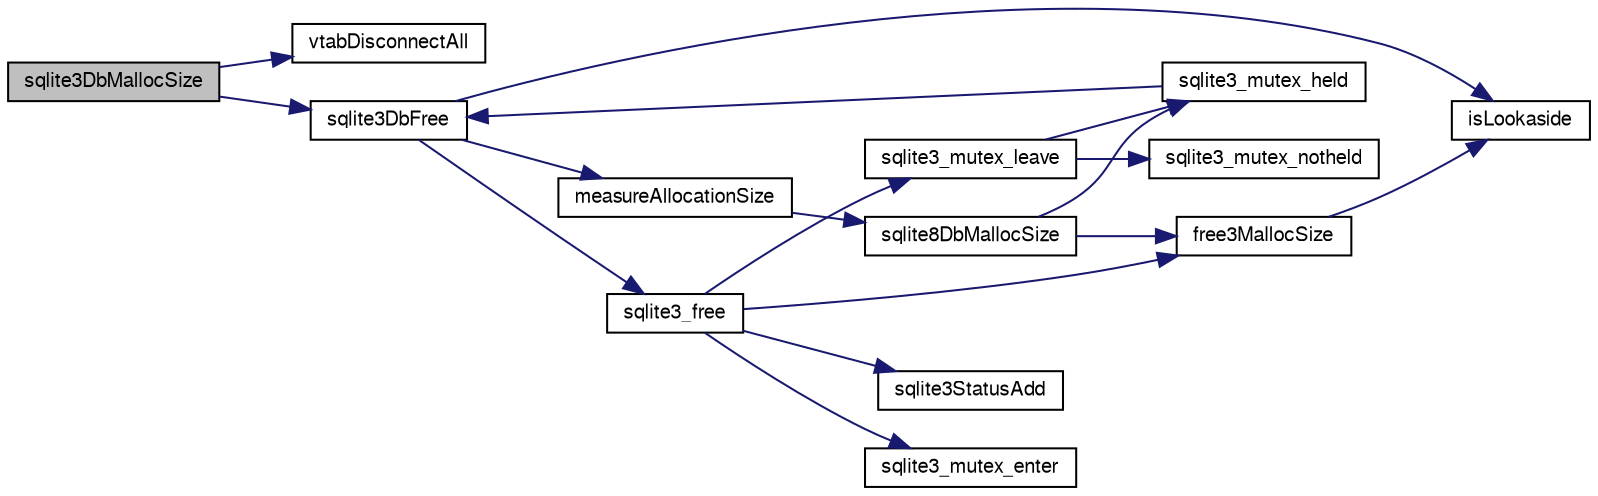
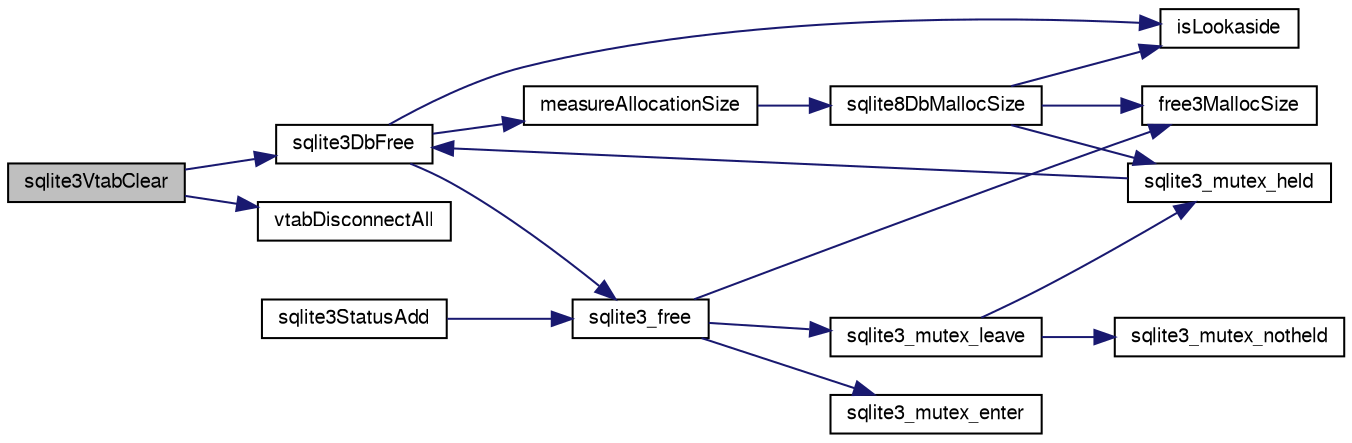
node "sqlite3DbMallocSize": label "sqlite3DbMallocSize" -> "sqlite3VtabClear"
edge "free3MallocSize" -> "isLookaside": now "sqlite8DbMallocSize" -> "isLookaside"
edge "sqlite3_free" -> "sqlite3StatusAdd": reversed
